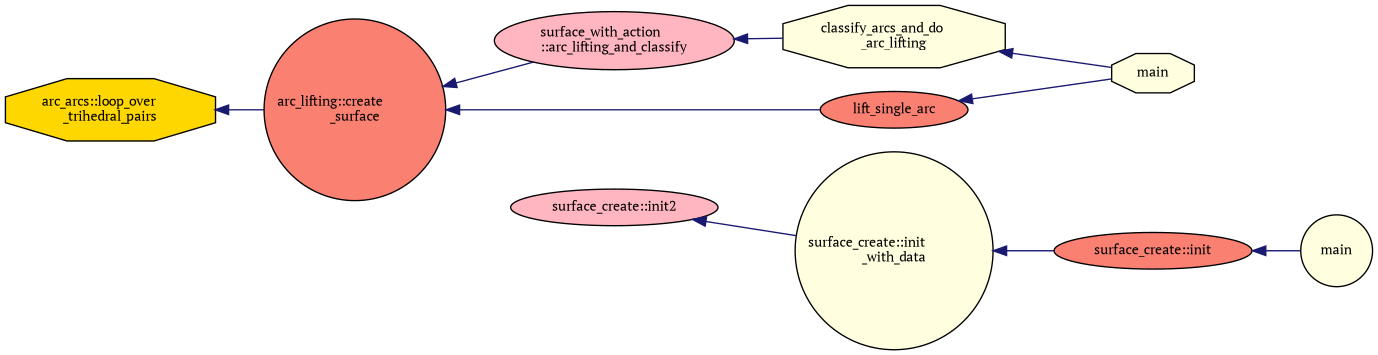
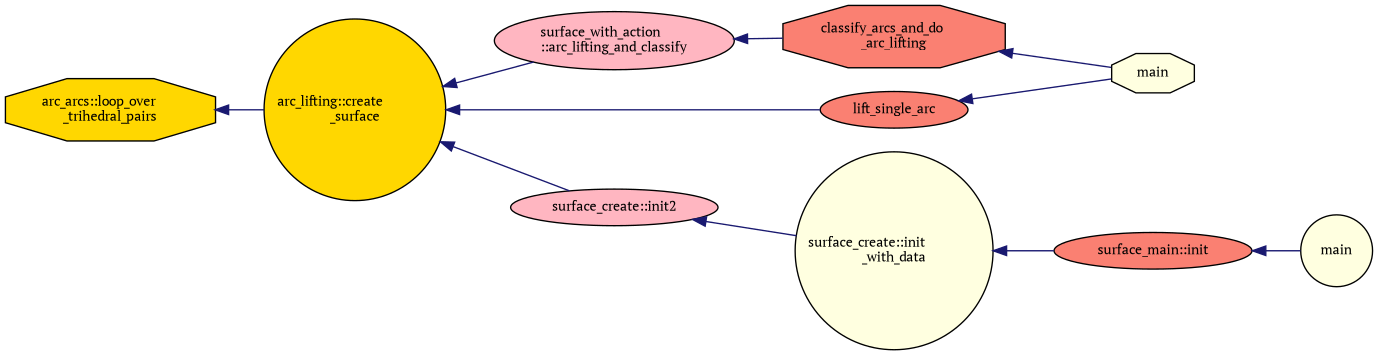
node "classify_arcs_and_do _arc_lifting": fillcolor lightyellow -> salmon
node "arc_lifting::create _surface": fillcolor salmon -> gold
edge "surface_create::init2" -> "arc_lifting::create _surface": added
node "surface_create::init": label "surface_create::init" -> "surface_main::init"
